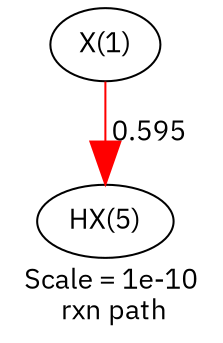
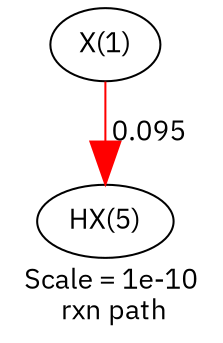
edge "X(1)" -> "HX(5)": label " 0.595" -> " 0.095"
